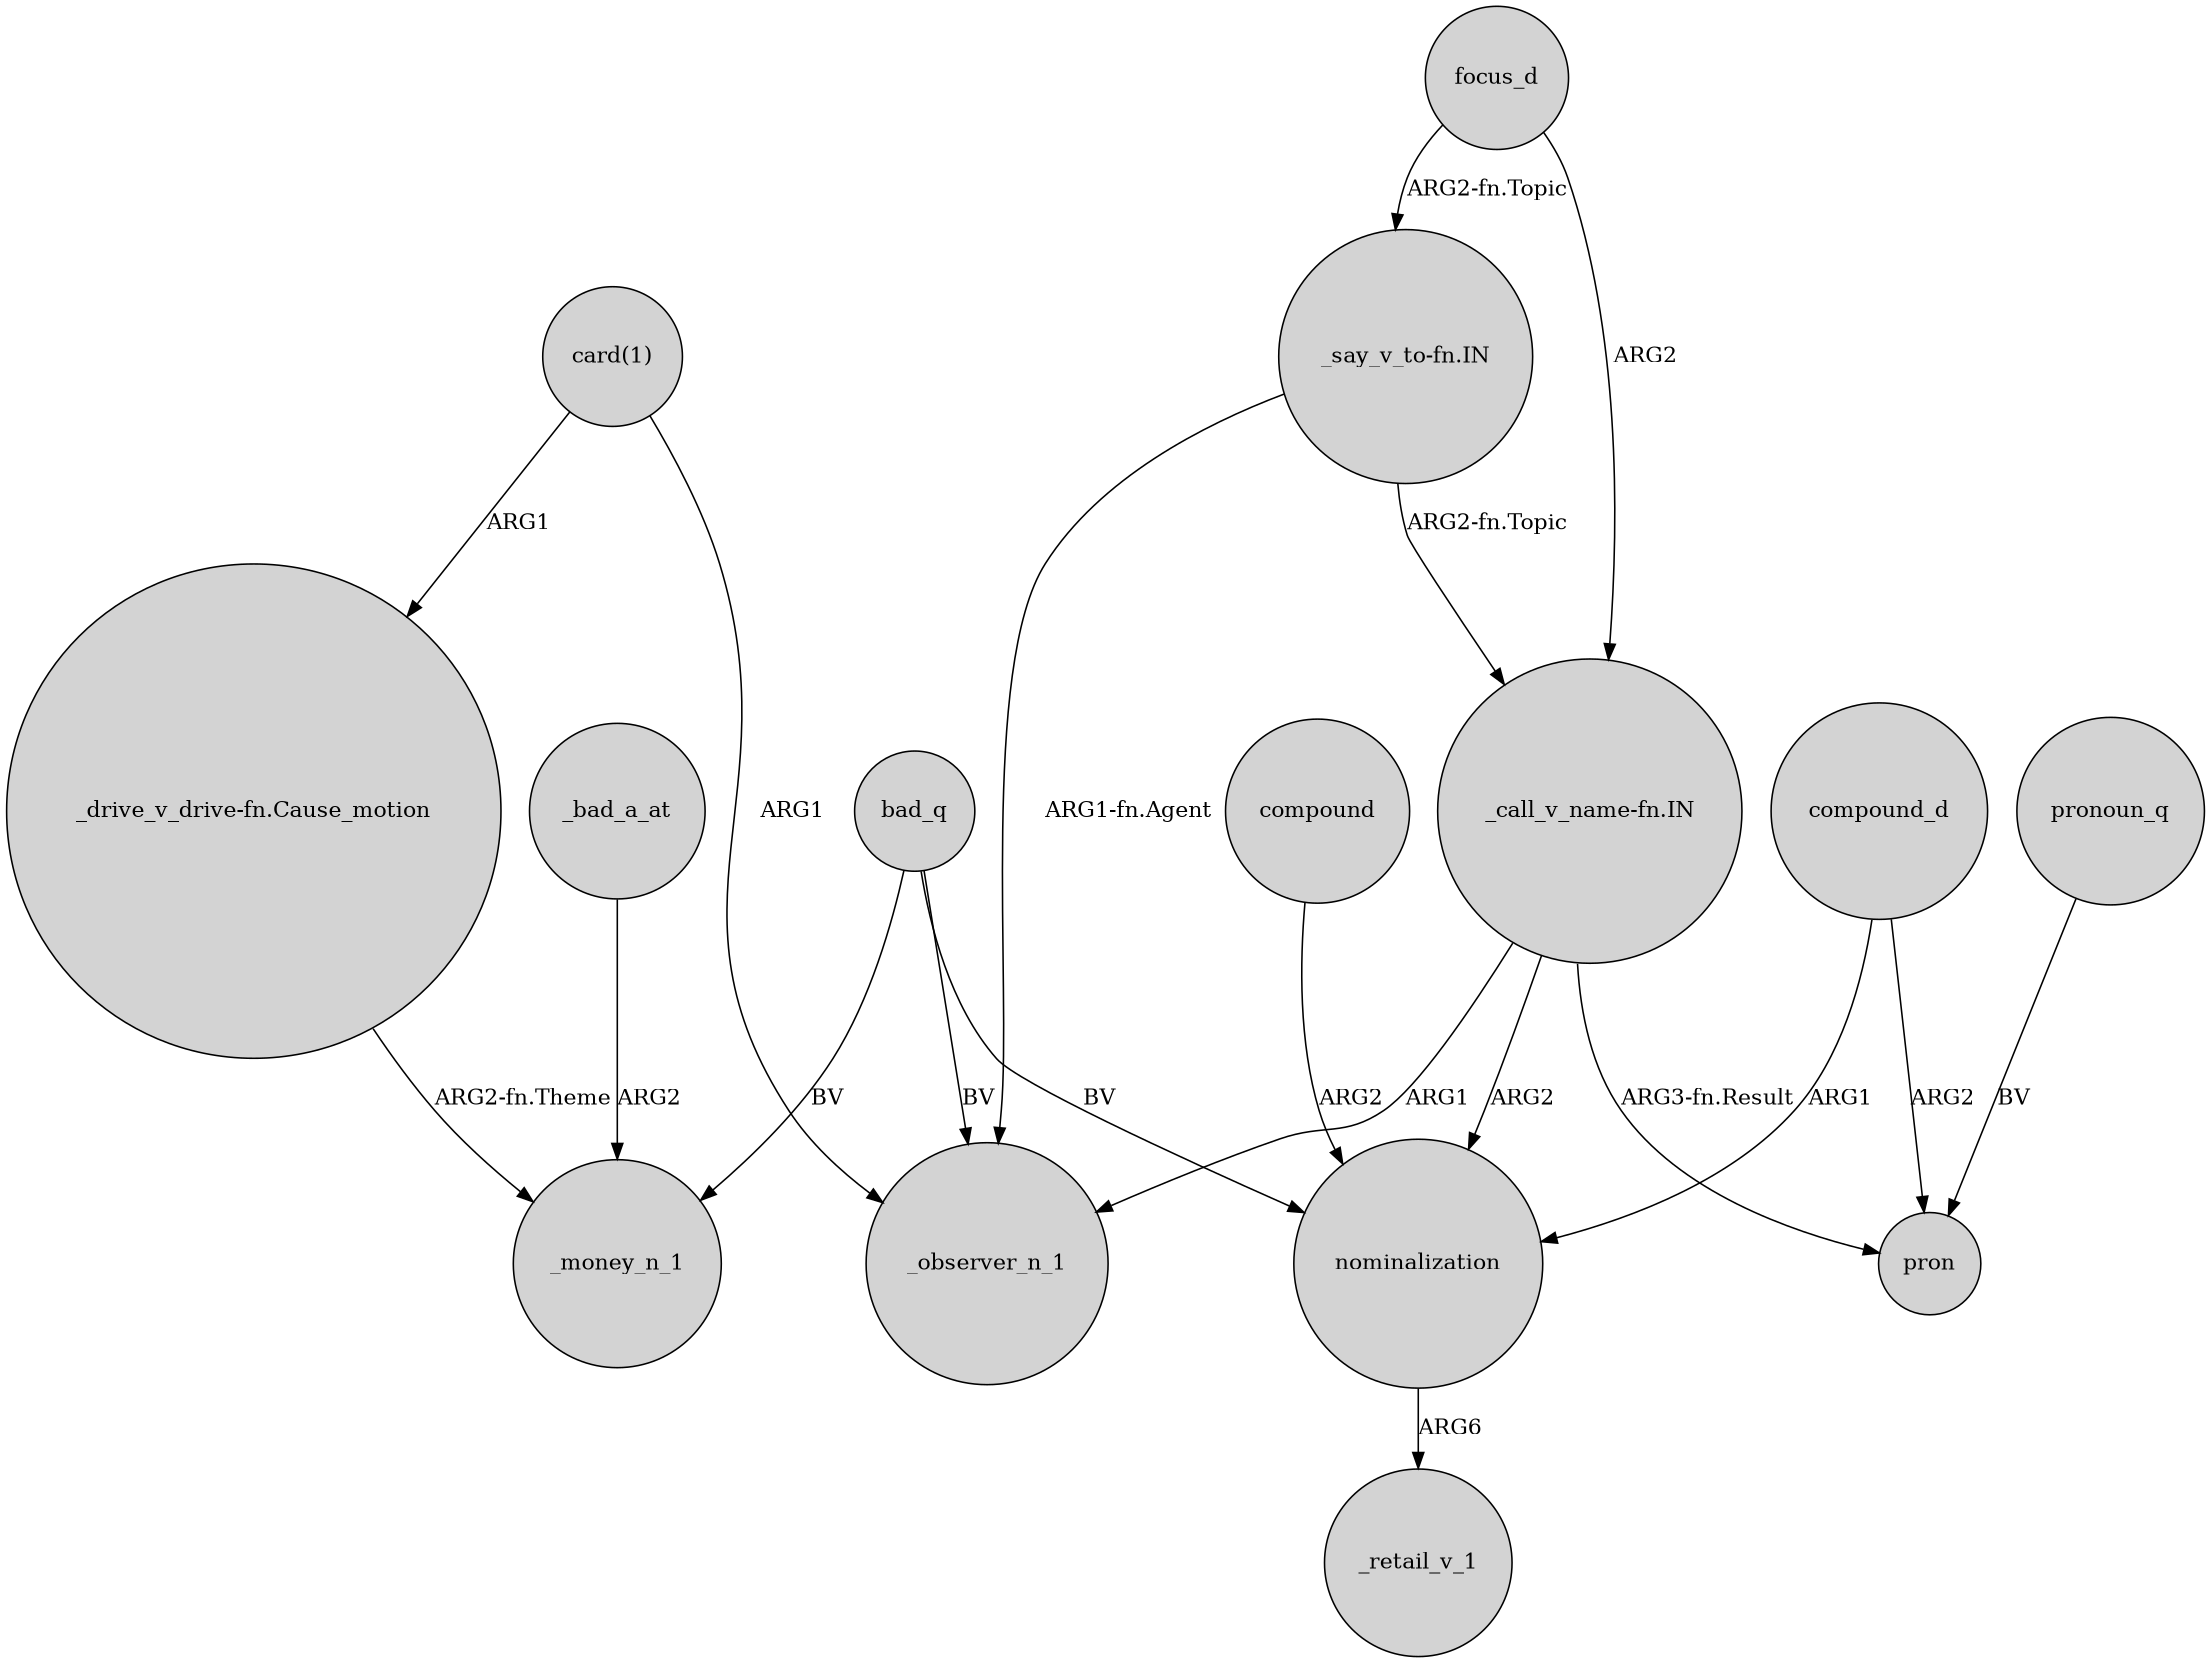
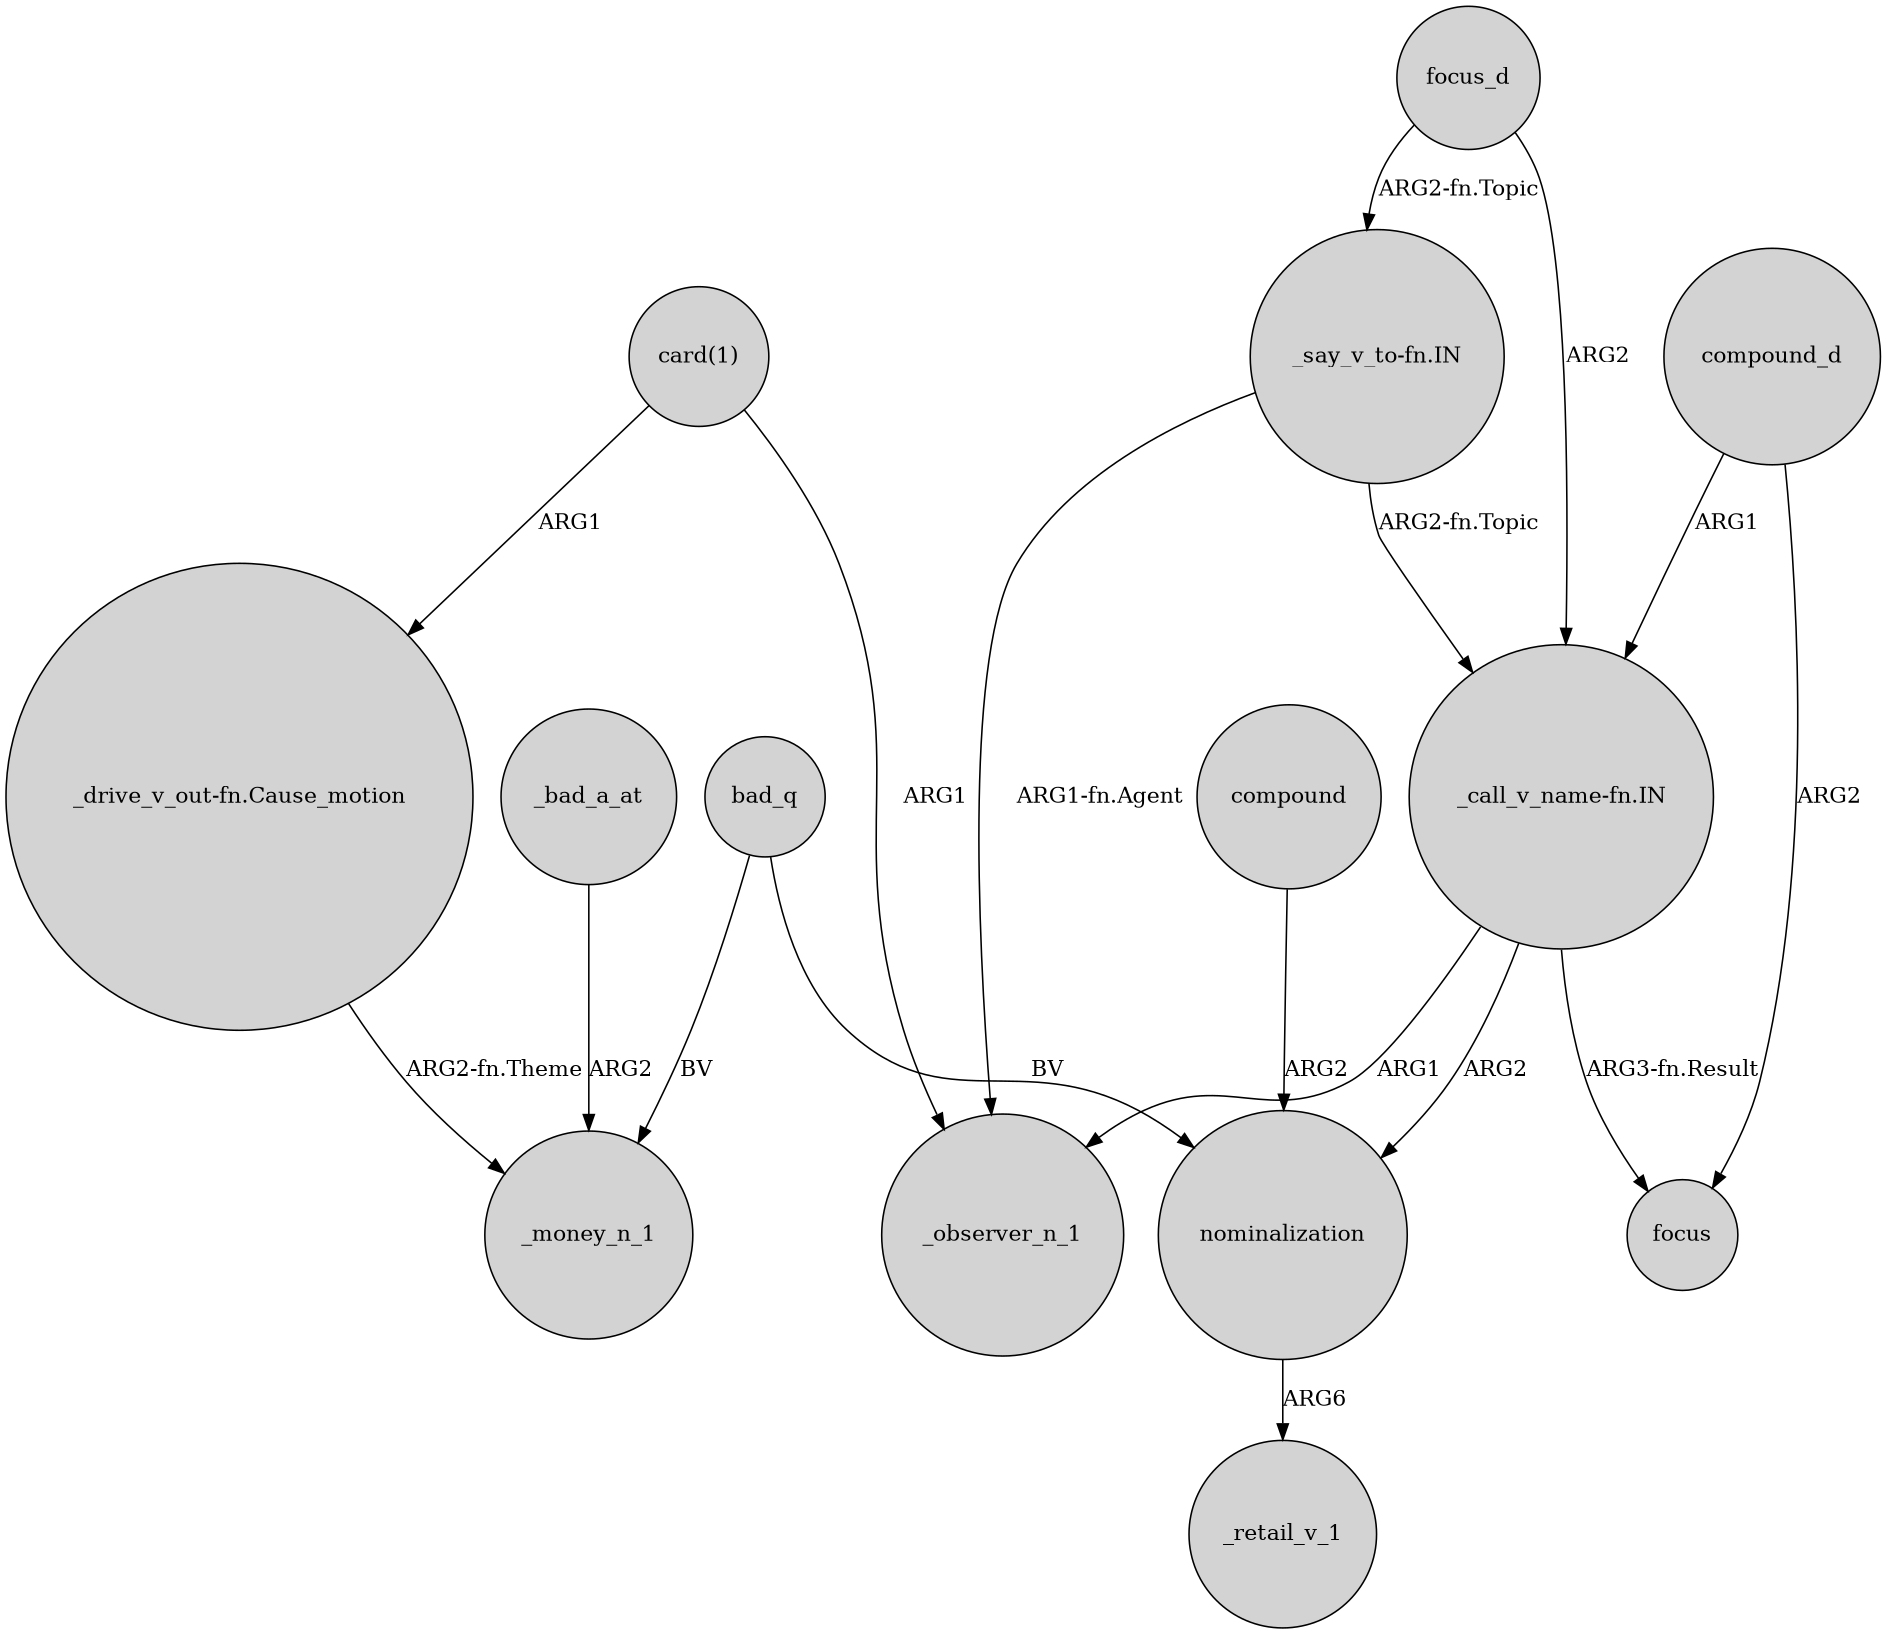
node "_drive_v_drive-fn.Cause_motion": label "_drive_v_drive-fn.Cause_motion" -> "_drive_v_out-fn.Cause_motion"
node "pronoun_q": removed
edge "bad_q" -> "_observer_n_1": removed, label "BV"
edge "compound_d" -> "nominalization": now "compound_d" -> "_call_v_name-fn.IN"
node "pron": label "pron" -> "focus"
